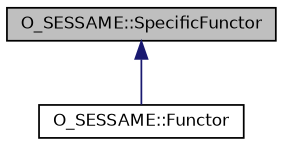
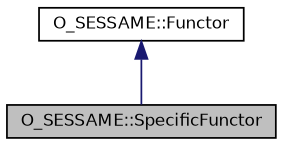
edge "O_SESSAME::Functor" -> "O_SESSAME::SpecificFunctor": reversed
